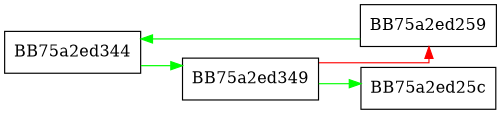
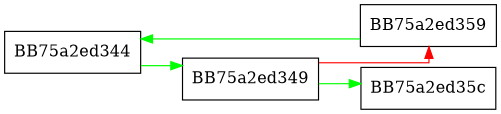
node "BB75a2ed259": label "BB75a2ed259" -> "BB75a2ed359"
node "BB75a2ed25c": label "BB75a2ed25c" -> "BB75a2ed35c"
